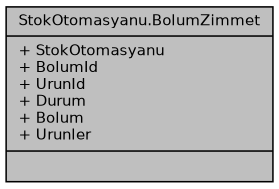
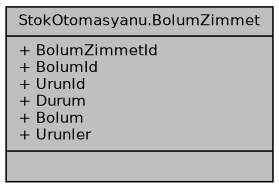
node "StokOtomasyanu.BolumZimmet": text "+ StokOtomasyanu" -> "+ BolumZimmetId"
